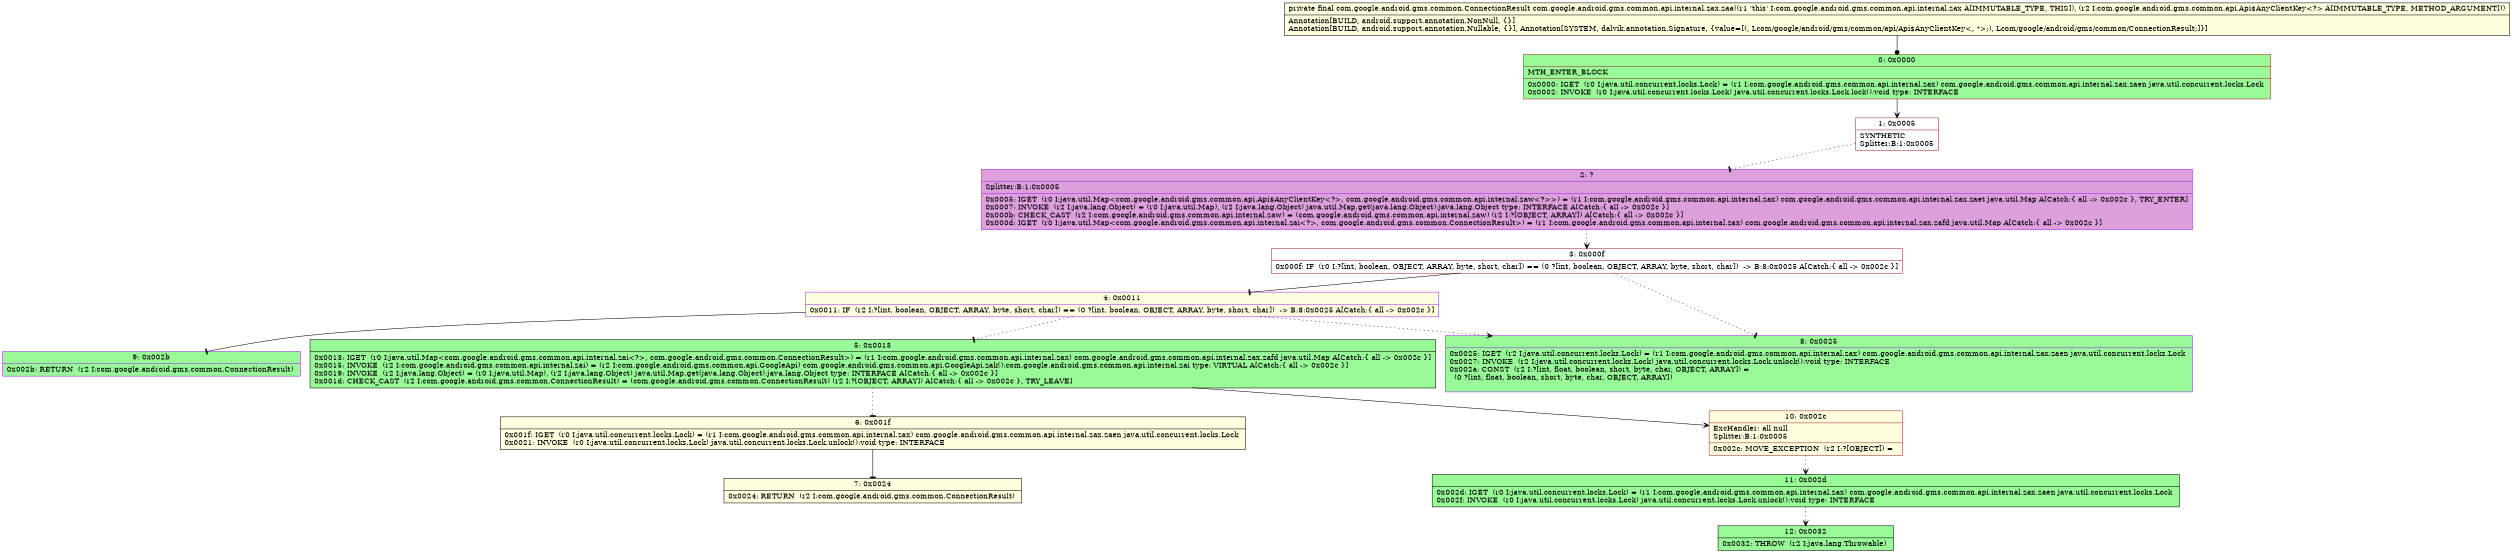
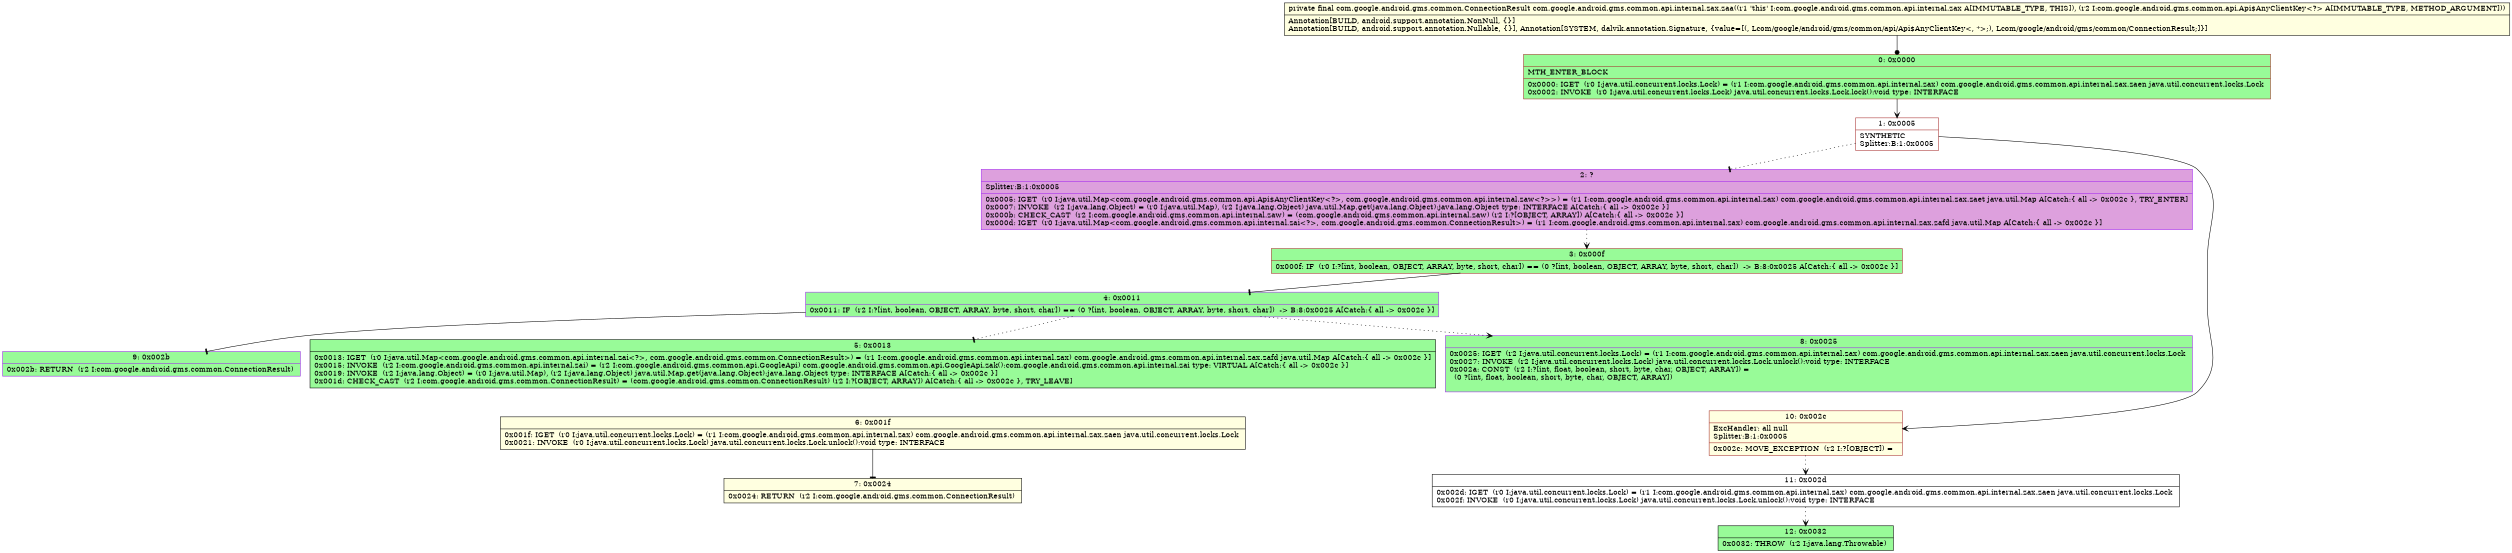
node "3: 0x000f": fillcolor white -> palegreen
node "4: 0x0011": fillcolor lightyellow -> palegreen
edge "3: 0x000f" -> "8: 0x0025": removed
edge "5: 0x0013" -> "6: 0x001f": removed
edge "5: 0x0013" -> "10: 0x002c": now "1: 0x0005" -> "10: 0x002c"
node "11: 0x002d": fillcolor palegreen -> white
